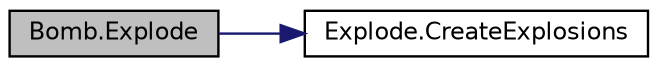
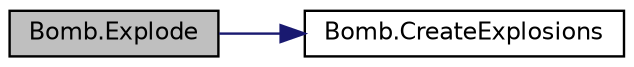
node "Explode.CreateExplosions": label "Explode.CreateExplosions" -> "Bomb.CreateExplosions"
